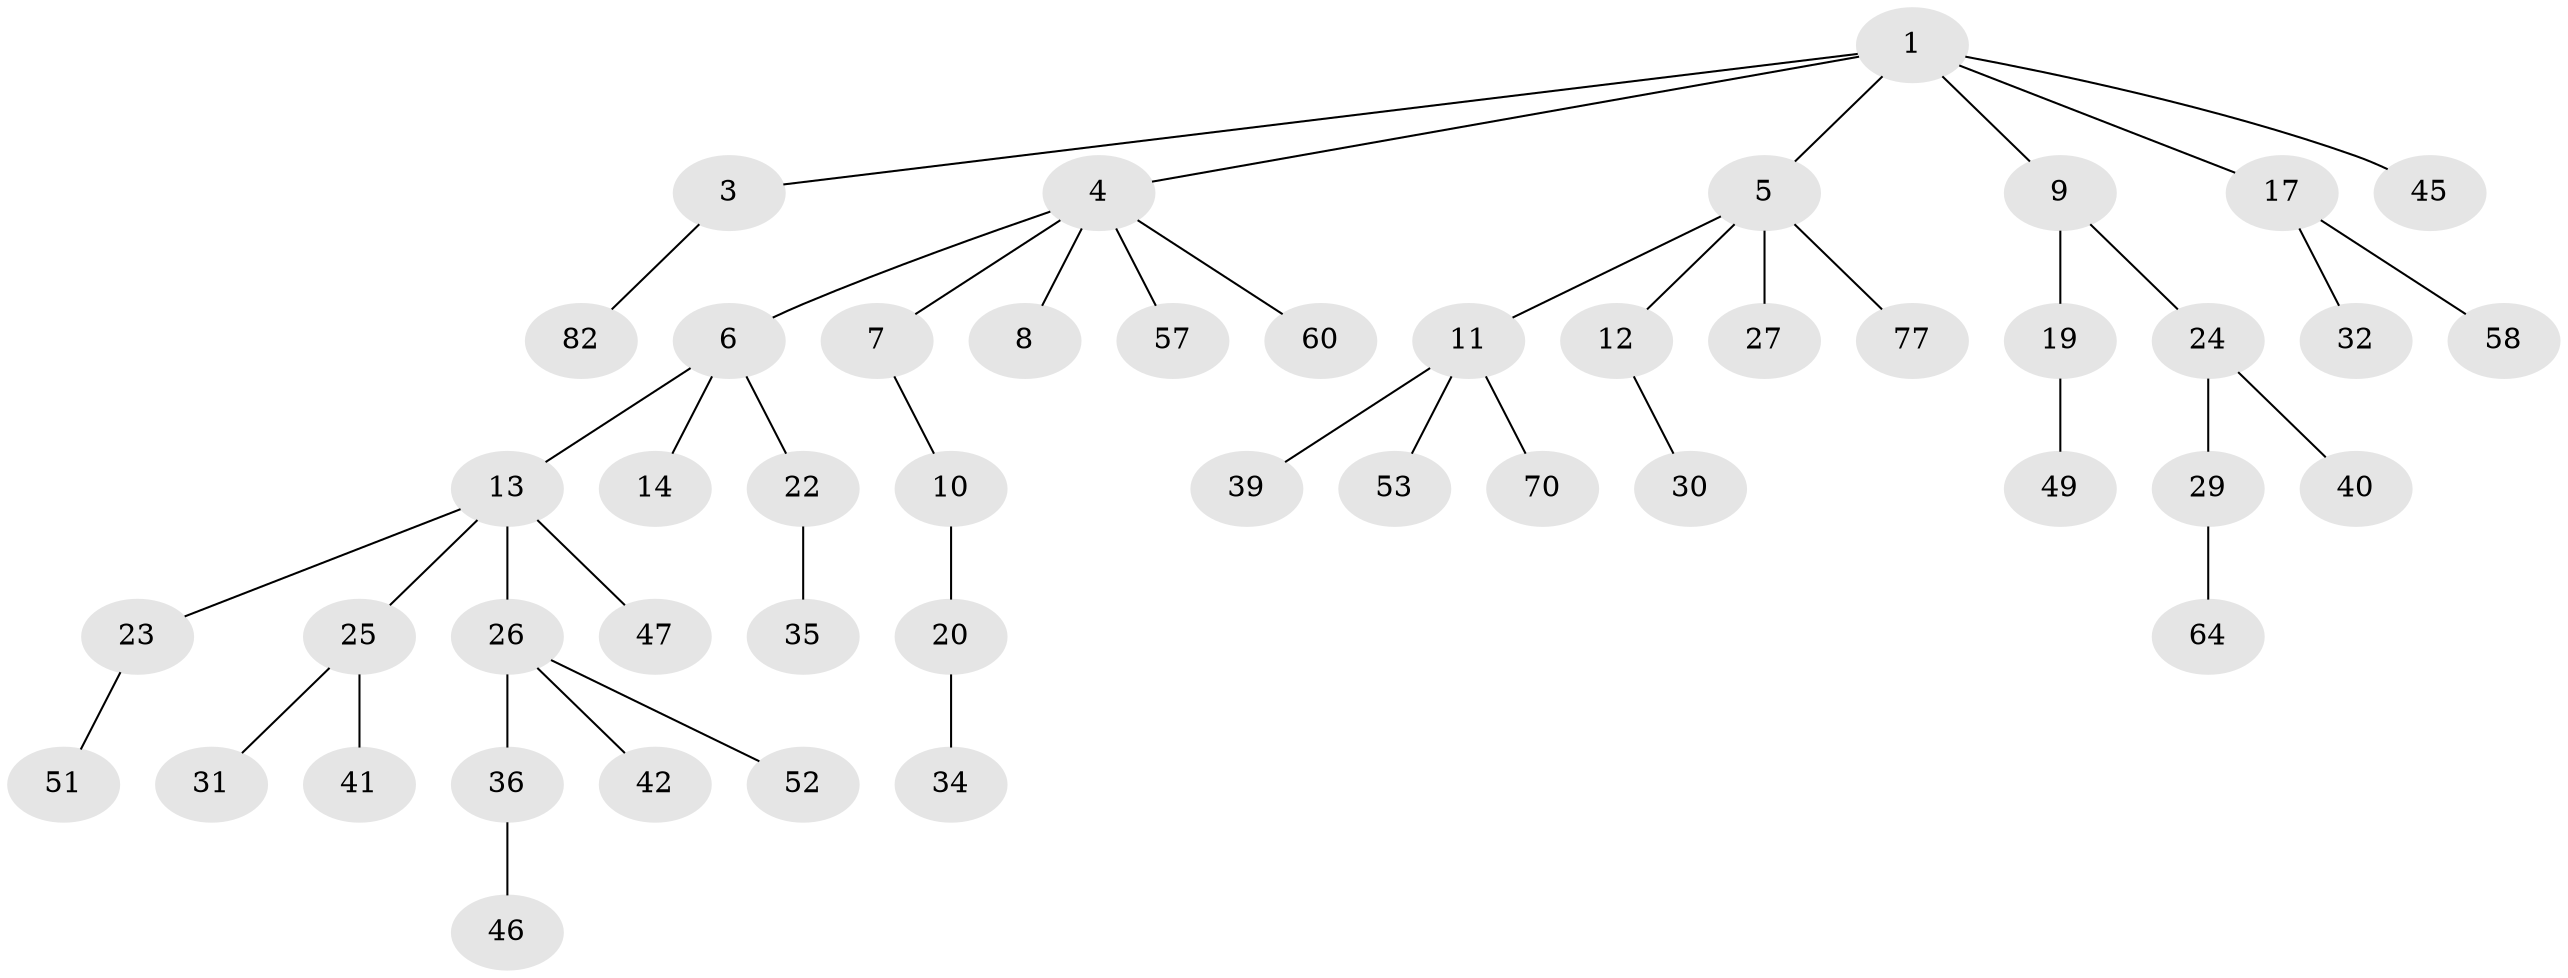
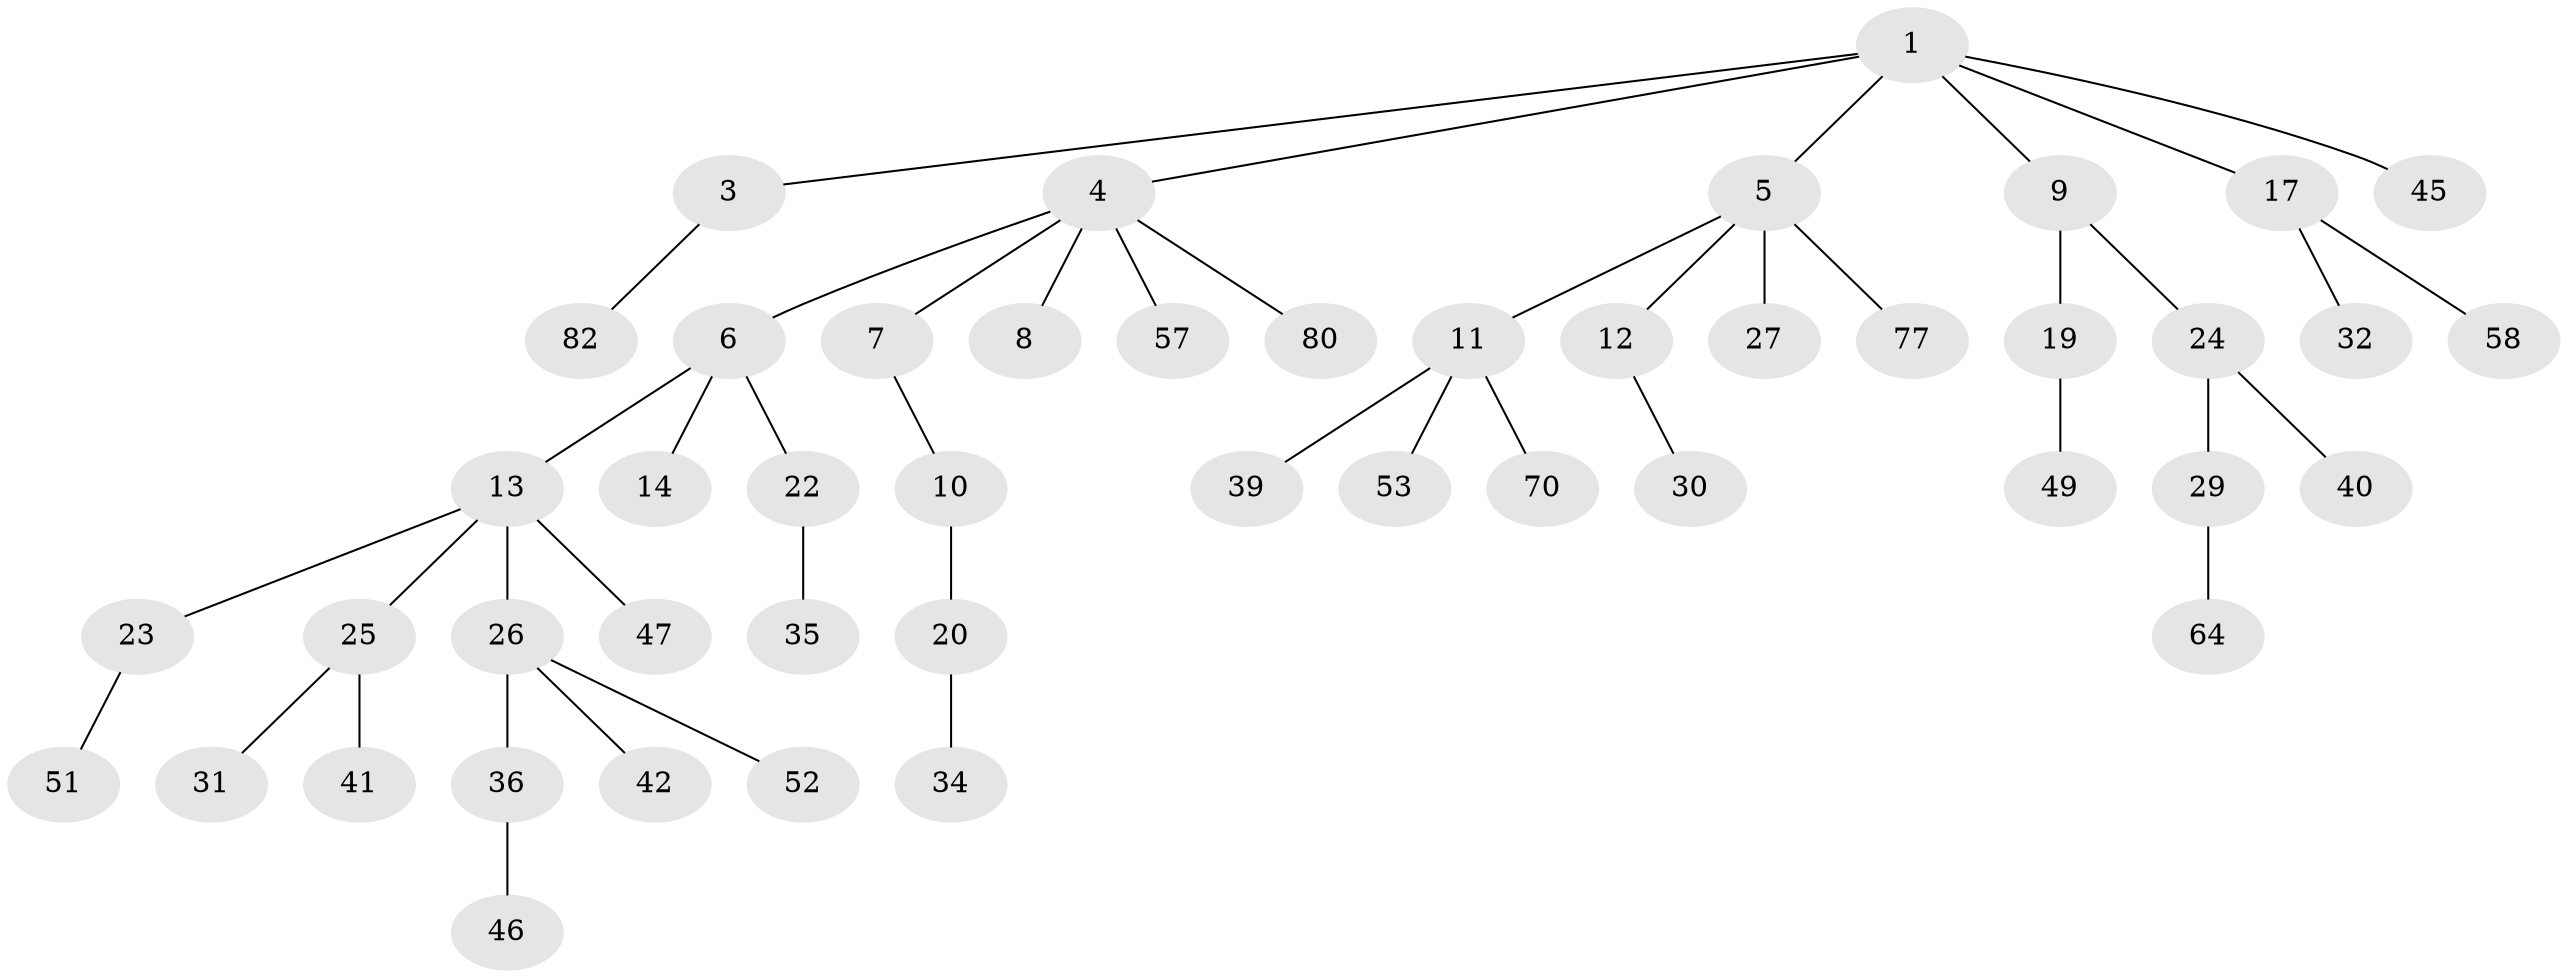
node "60": label "60" -> "80"
